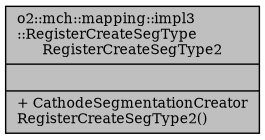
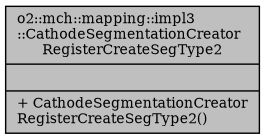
node "o2::mch::mapping::impl3": text "::RegisterCreateSegType" -> "::CathodeSegmentationCreator"
